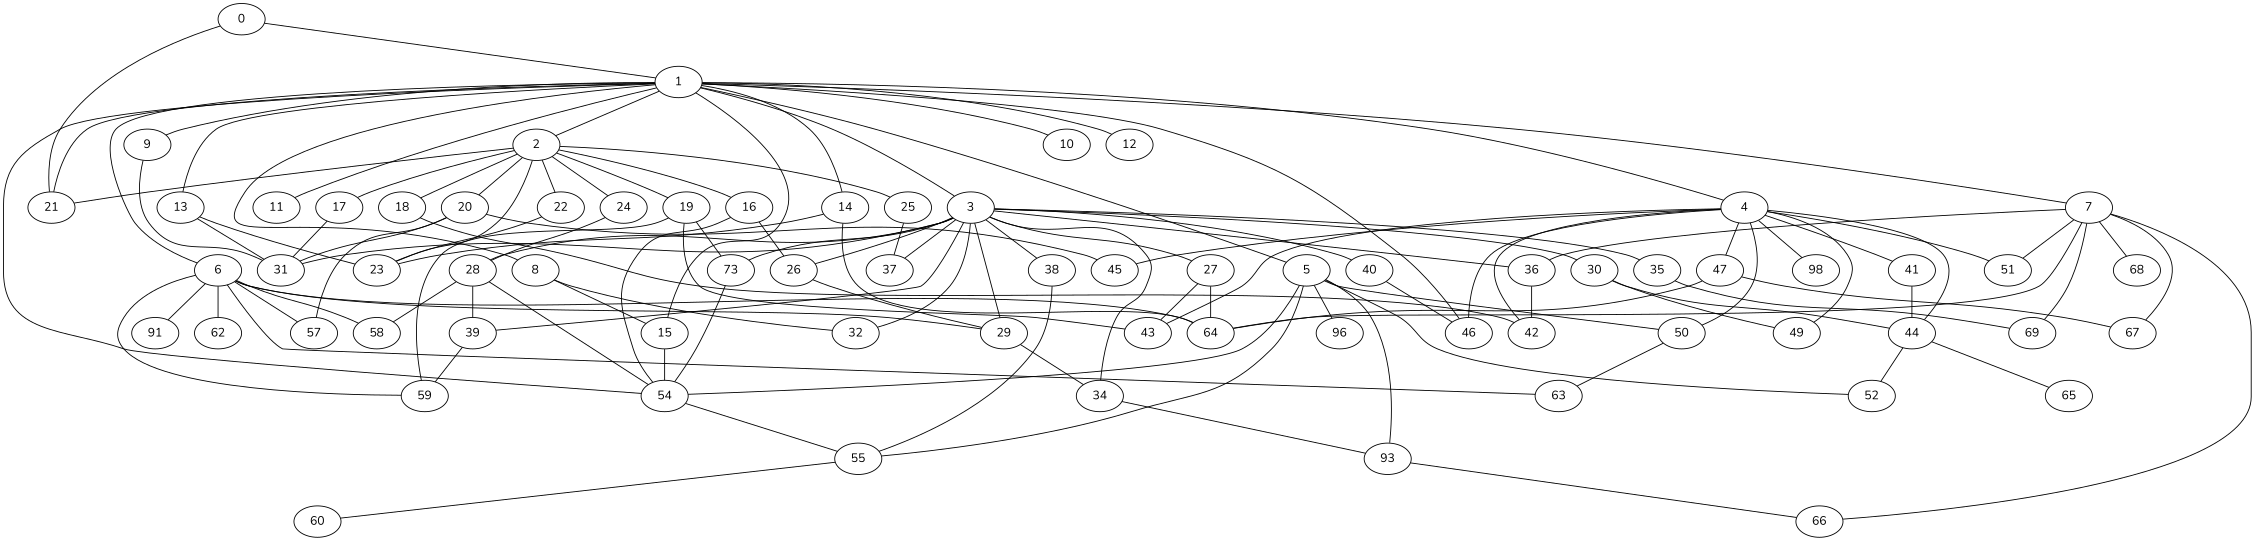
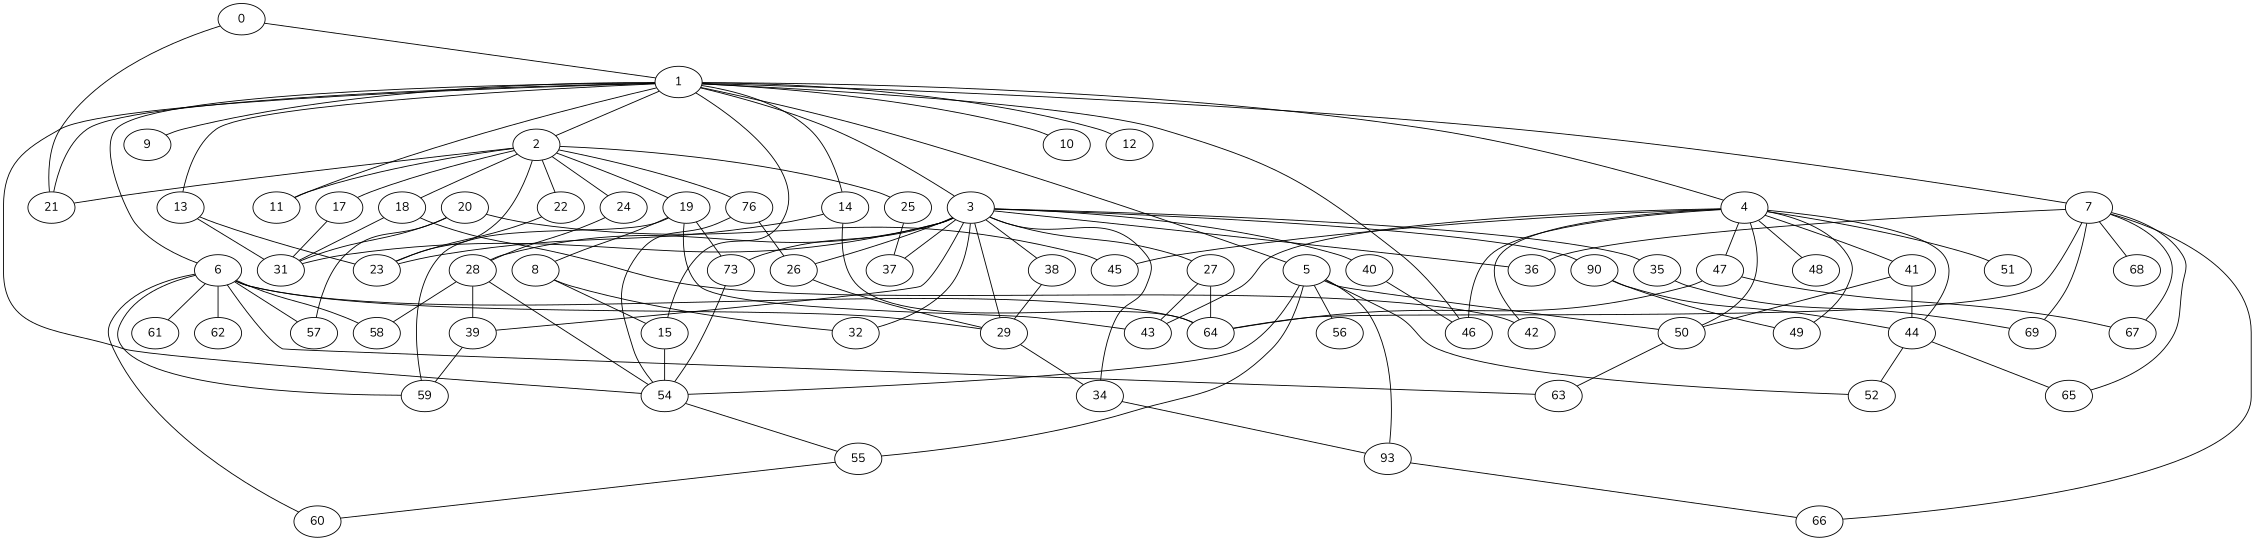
edge "1" -- "8": now "19" -- "8"
edge "2" -- "20": now "2" -- "11"
node "16": label "16" -> "76"
edge "7" -- "51": now "7" -- "65"
edge "9" -- "31": now "18" -- "31"
node "30": label "30" -> "90"
node "98": label "98" -> "48"
edge "41" -- "50": added
edge "36" -- "42": removed
node "91": label "91" -> "61"
node "96": label "96" -> "56"
edge "38" -- "55": now "38" -- "29"
edge "6" -- "60": added
